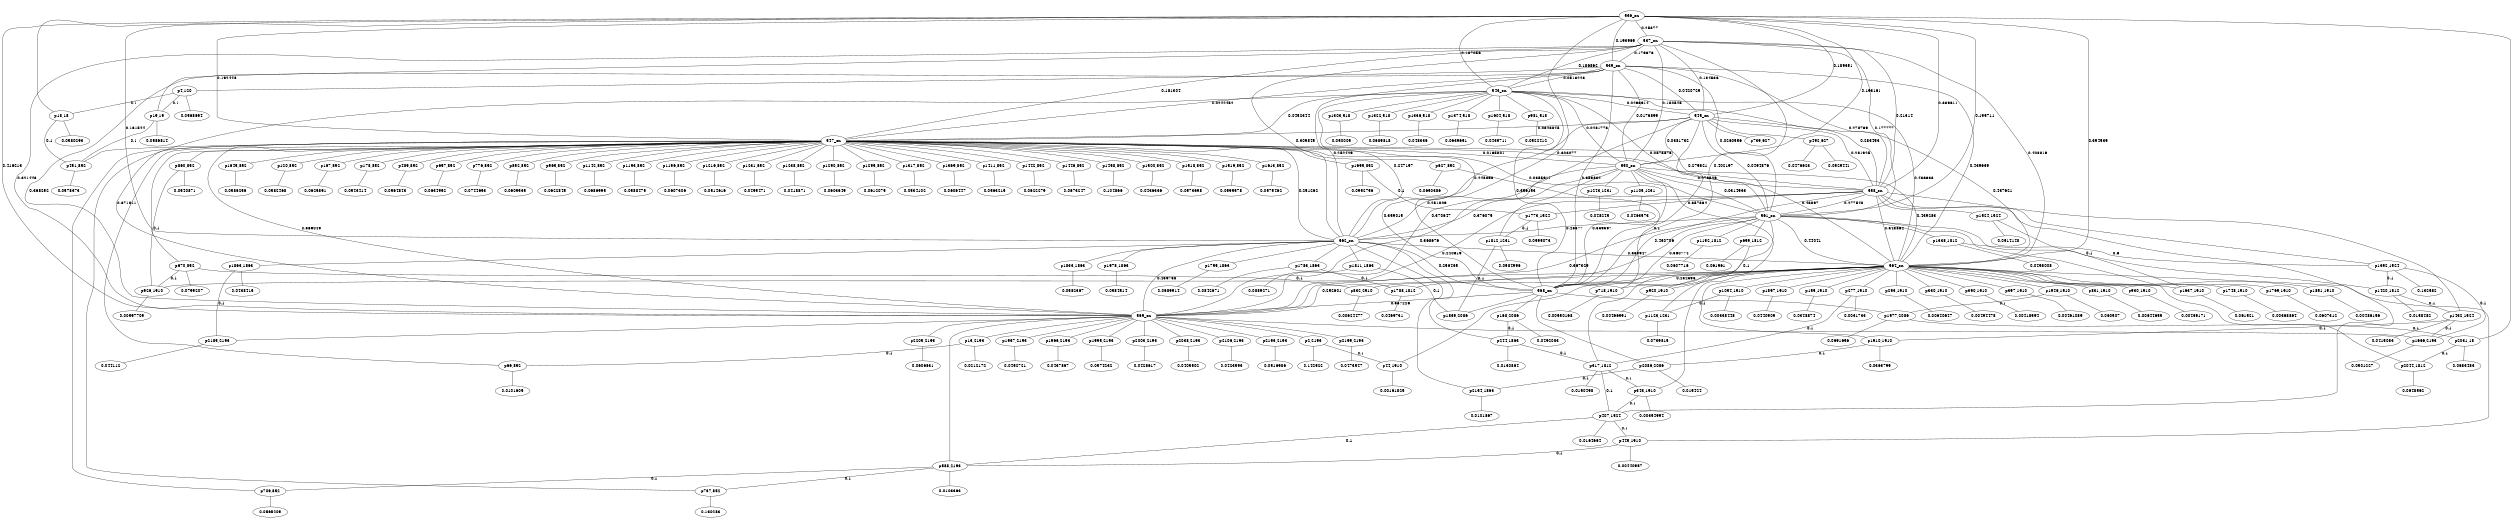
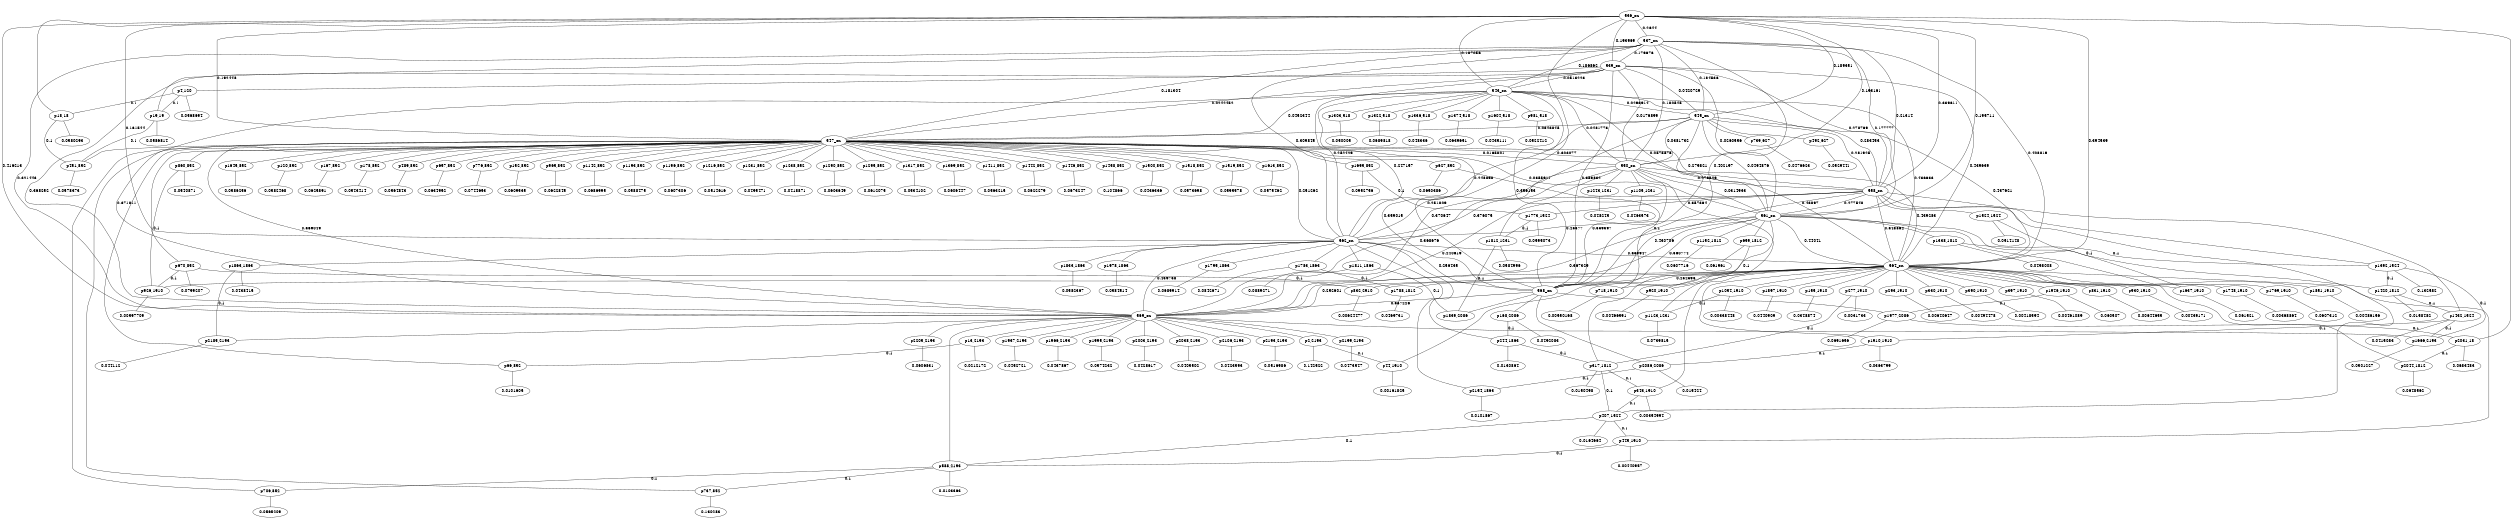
edge "536_on" -- "537_on": label "0.25377" -> "0.2644"
node "0.0435711": label "0.0435711" -> "0.0435111"
edge "p492,627" -- "0.0476623": now "p739,627" -- "0.0476623"
node "p852,852": label "p852,852" -> "p152,852"
edge "p1338,1812" -- "p1392,1524": label "0.6" -> "0.1"
